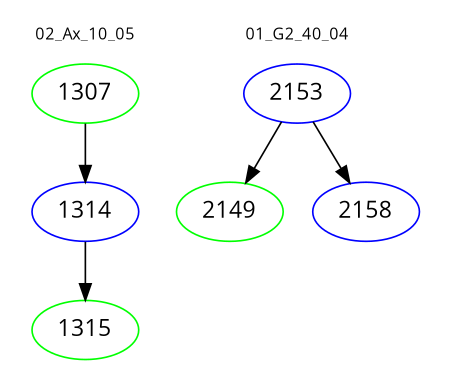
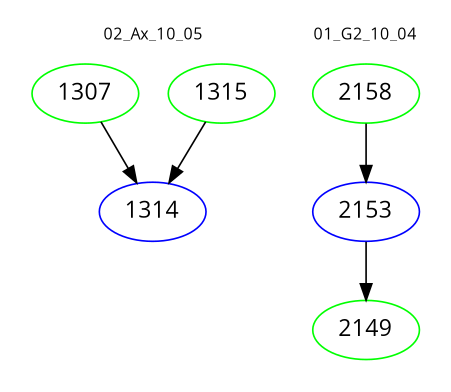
cluster "01_G2_40_04": label "01_G2_40_04" -> "01_G2_10_04"
edge "2153" -> "2158": reversed
node "2158": color blue -> green
edge "1314" -> "1315": reversed
